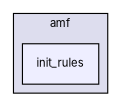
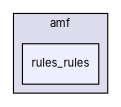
node "init_rules": label "init_rules" -> "rules_rules"
